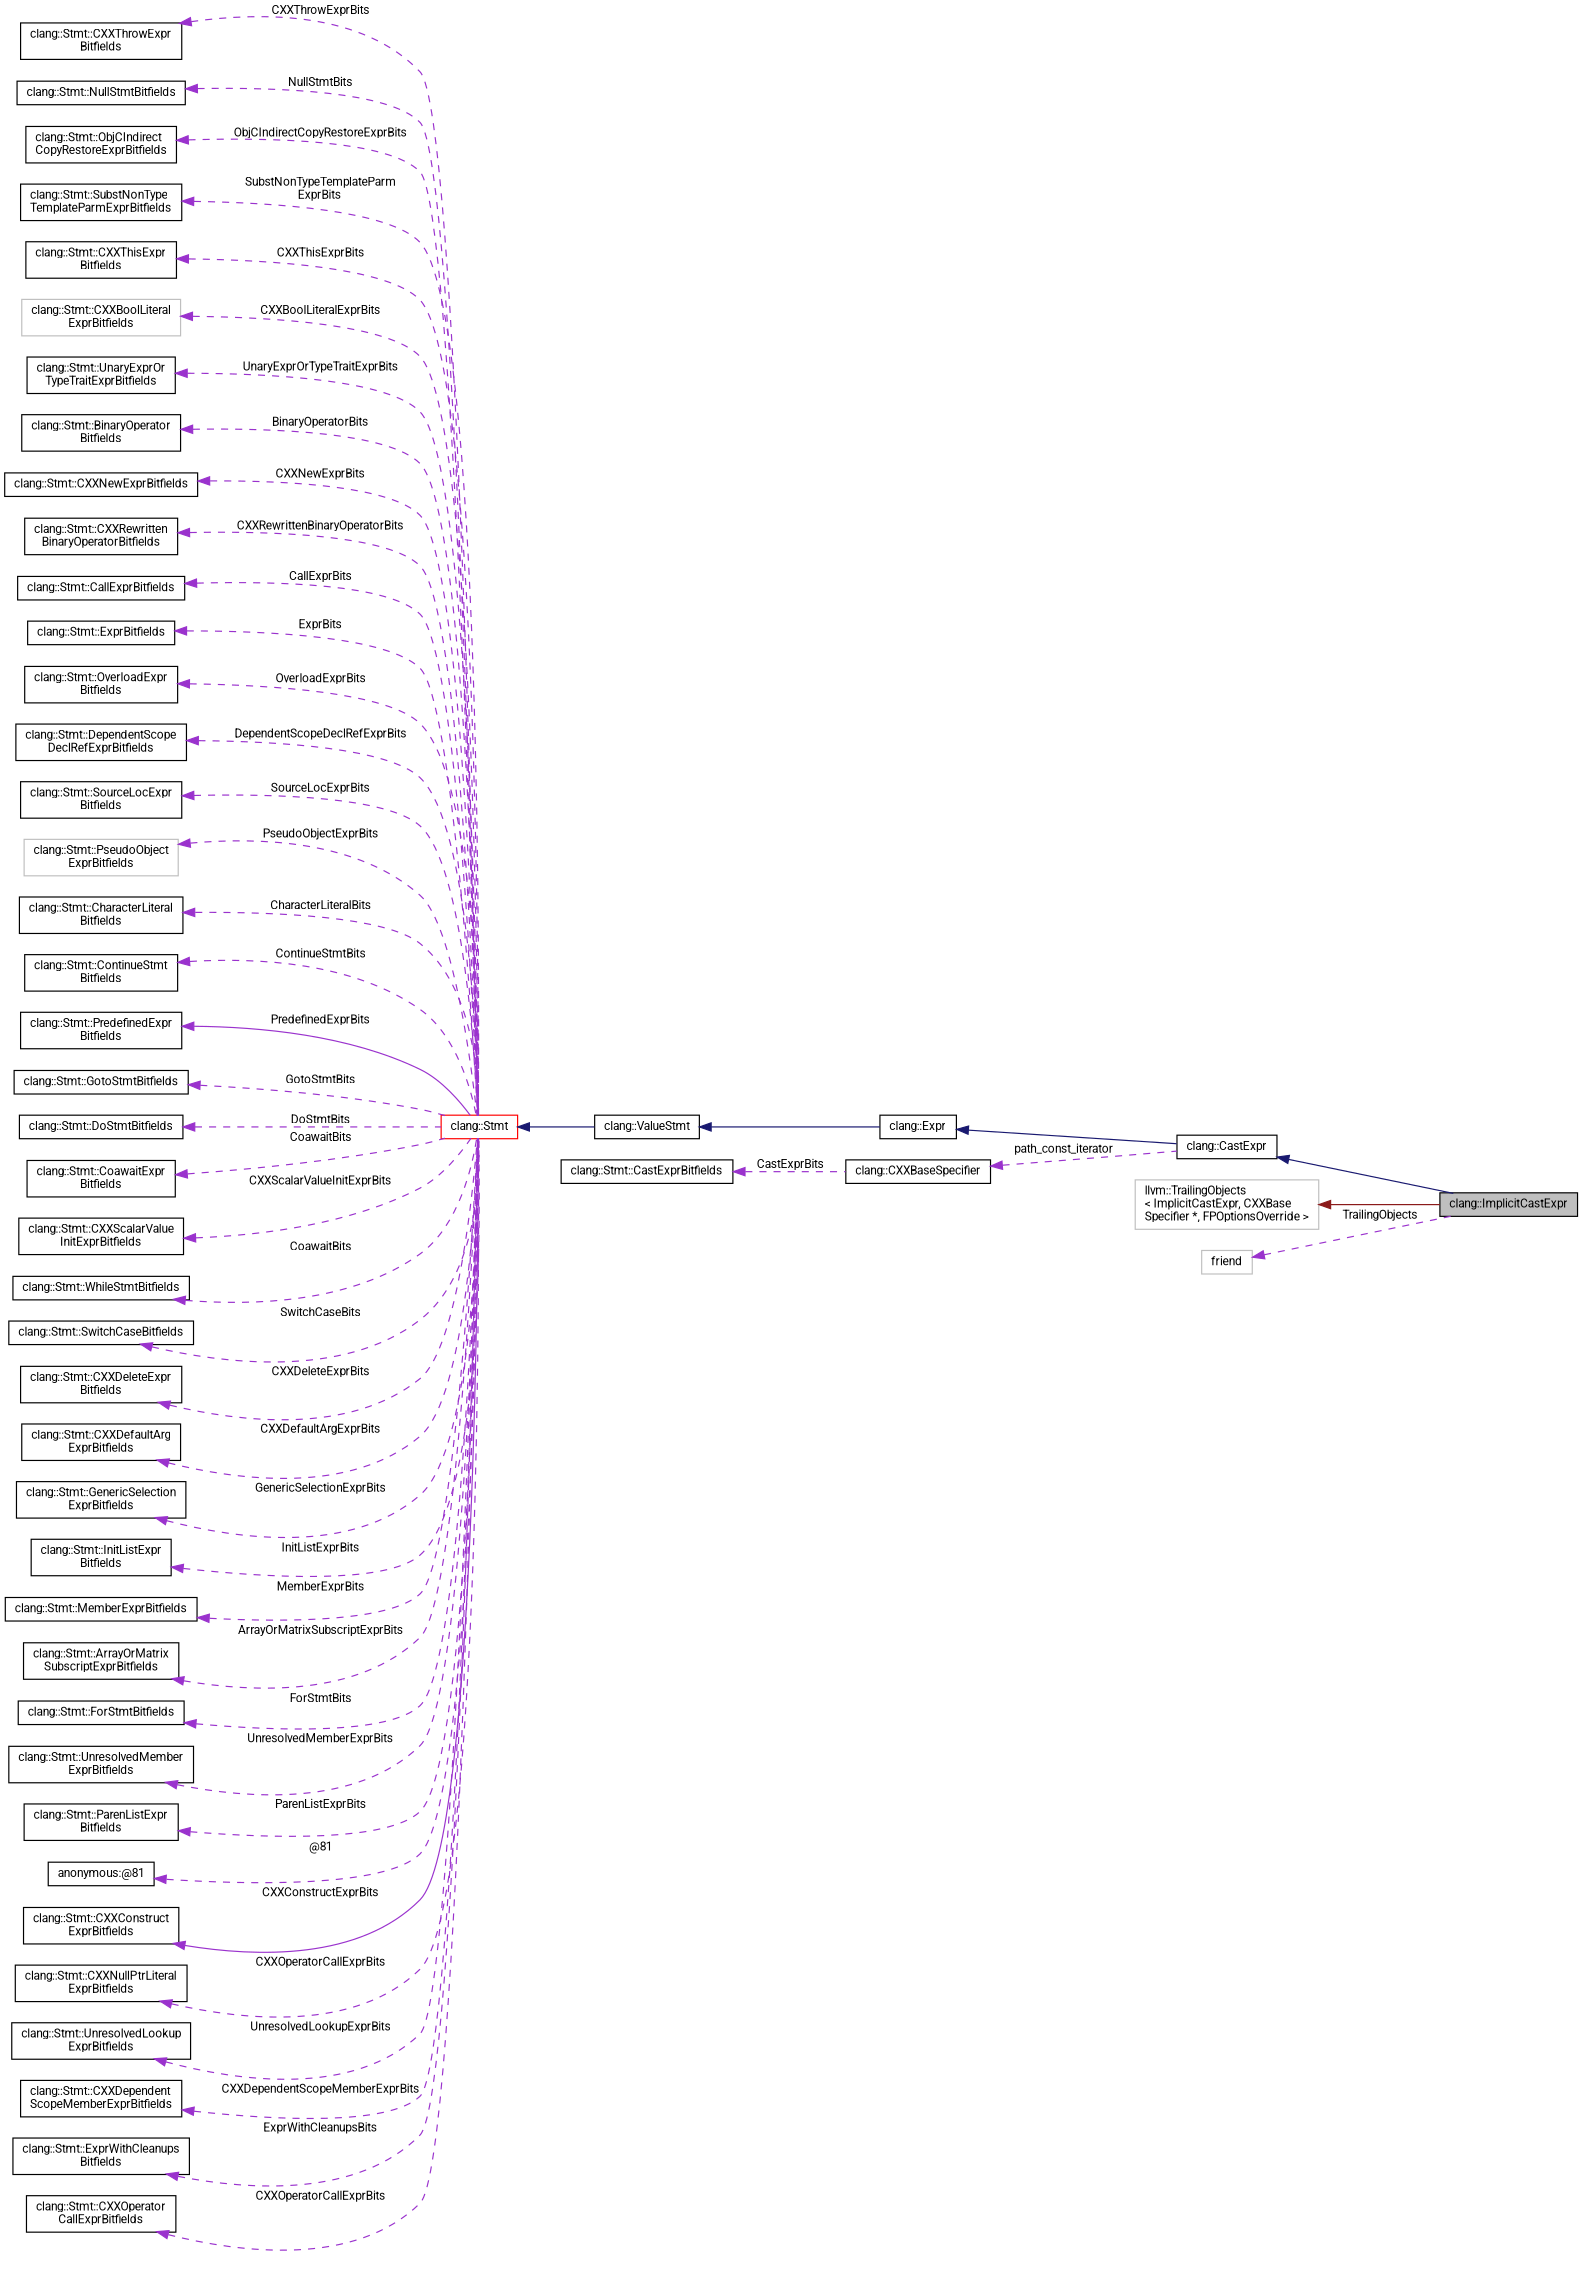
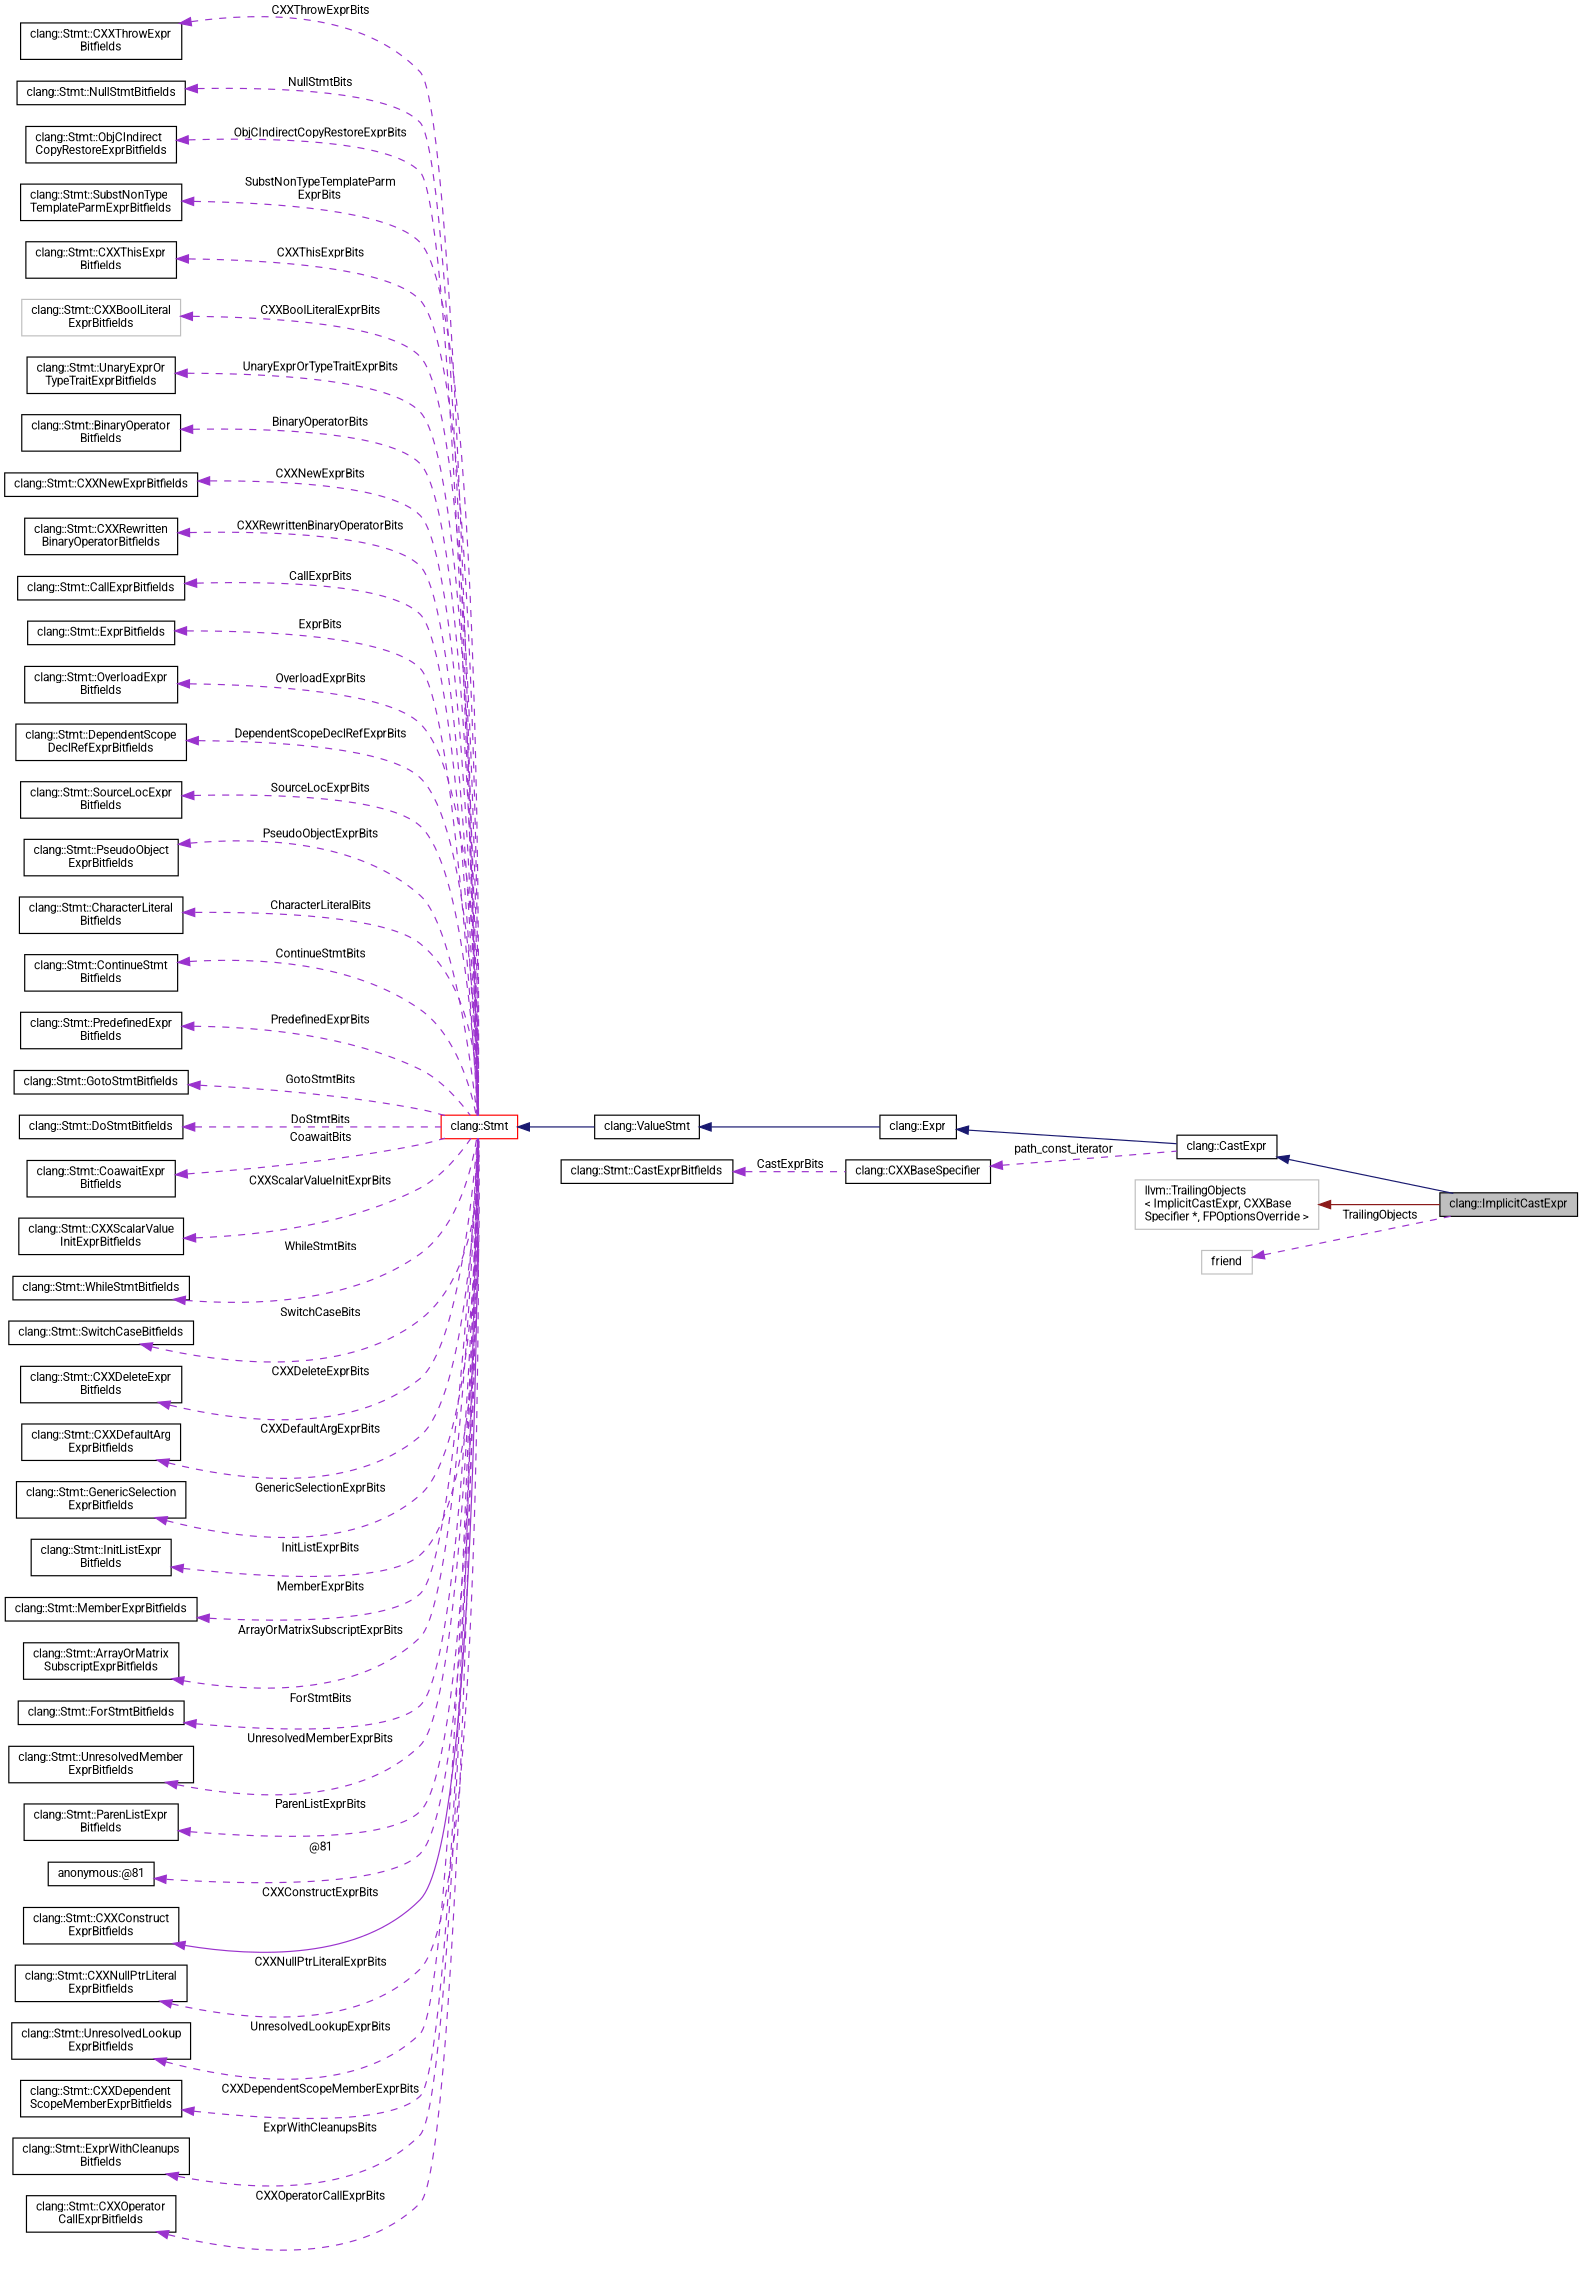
node "clang::Stmt::PseudoObject ExprBitfields": color grey75 -> black
edge "clang::Stmt" -> "clang::Stmt::PredefinedExpr Bitfields": style solid -> dashed
edge "clang::Stmt" -> "clang::Stmt::WhileStmtBitfields": label " CoawaitBits" -> " WhileStmtBits"
edge "clang::Stmt" -> "clang::Stmt::CXXNullPtrLiteral ExprBitfields": label " CXXOperatorCallExprBits" -> " CXXNullPtrLiteralExprBits"
